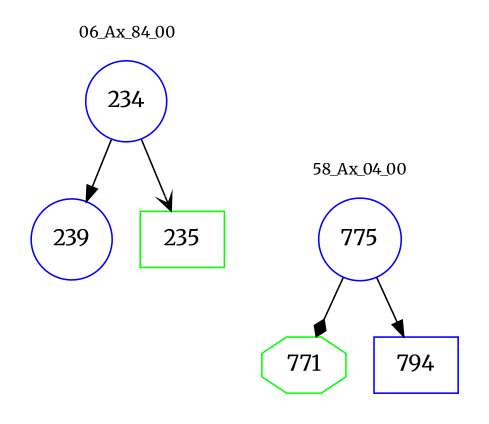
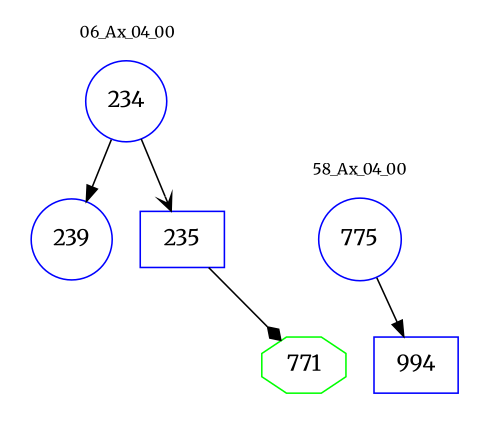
cluster "06_Ax_84_00": label "06_Ax_84_00" -> "06_Ax_04_00"
node "235": color green -> blue
edge "775" -> "771": now "235" -> "771"
node "794": label "794" -> "994"
